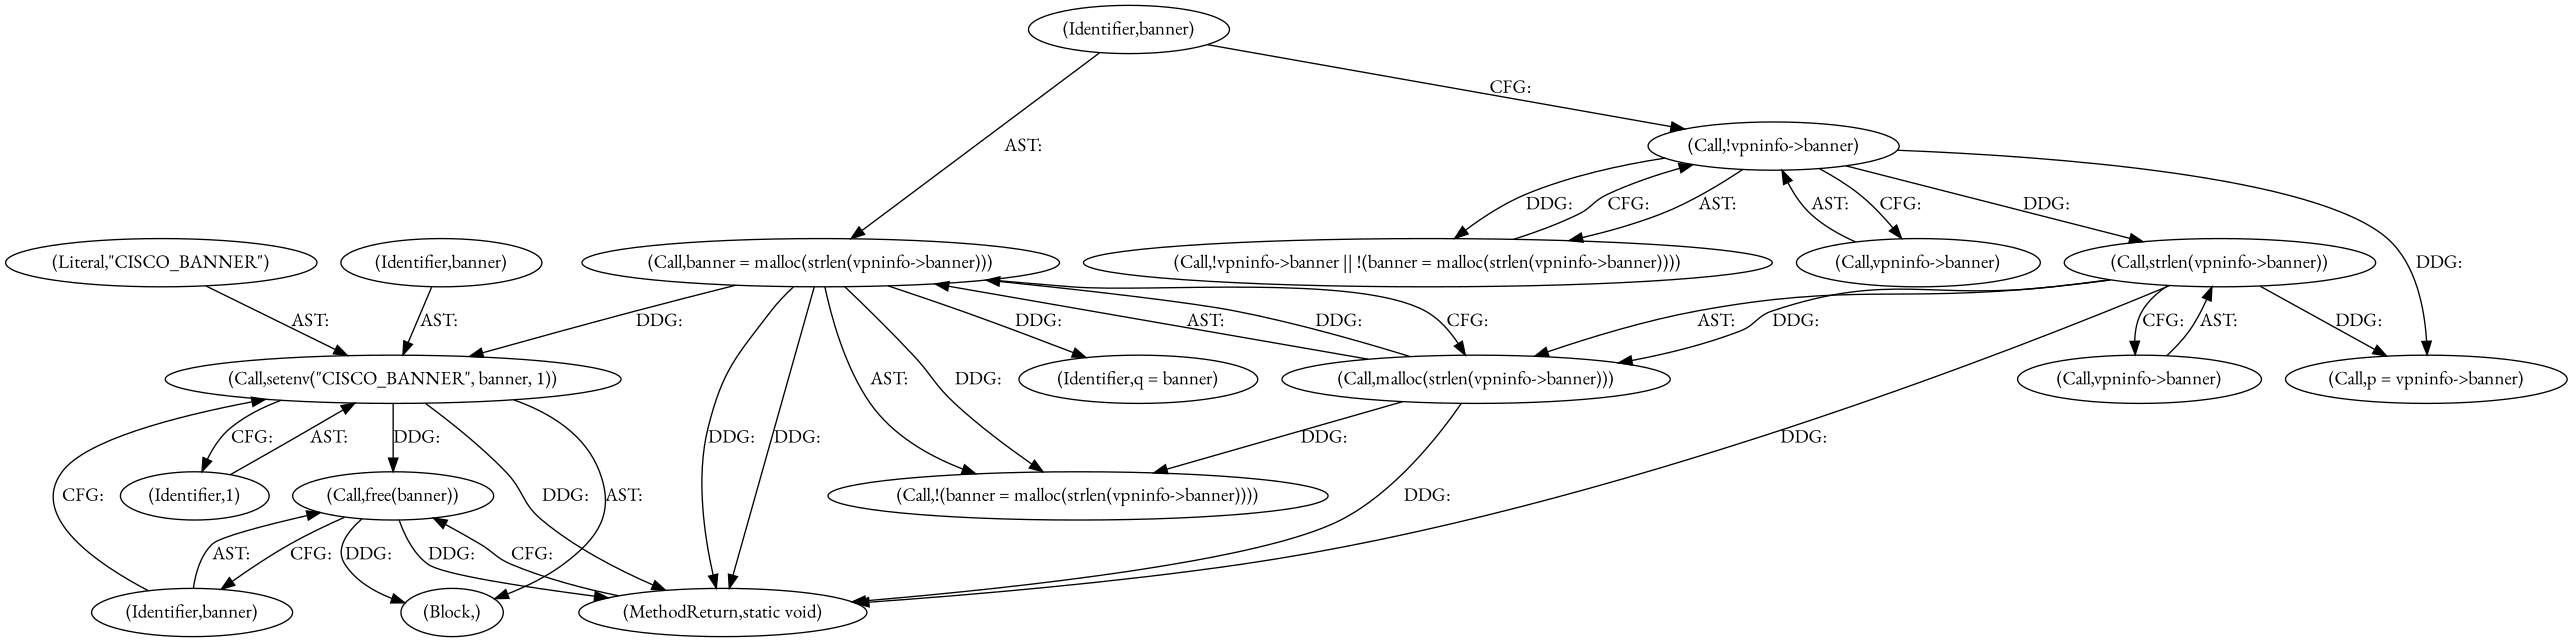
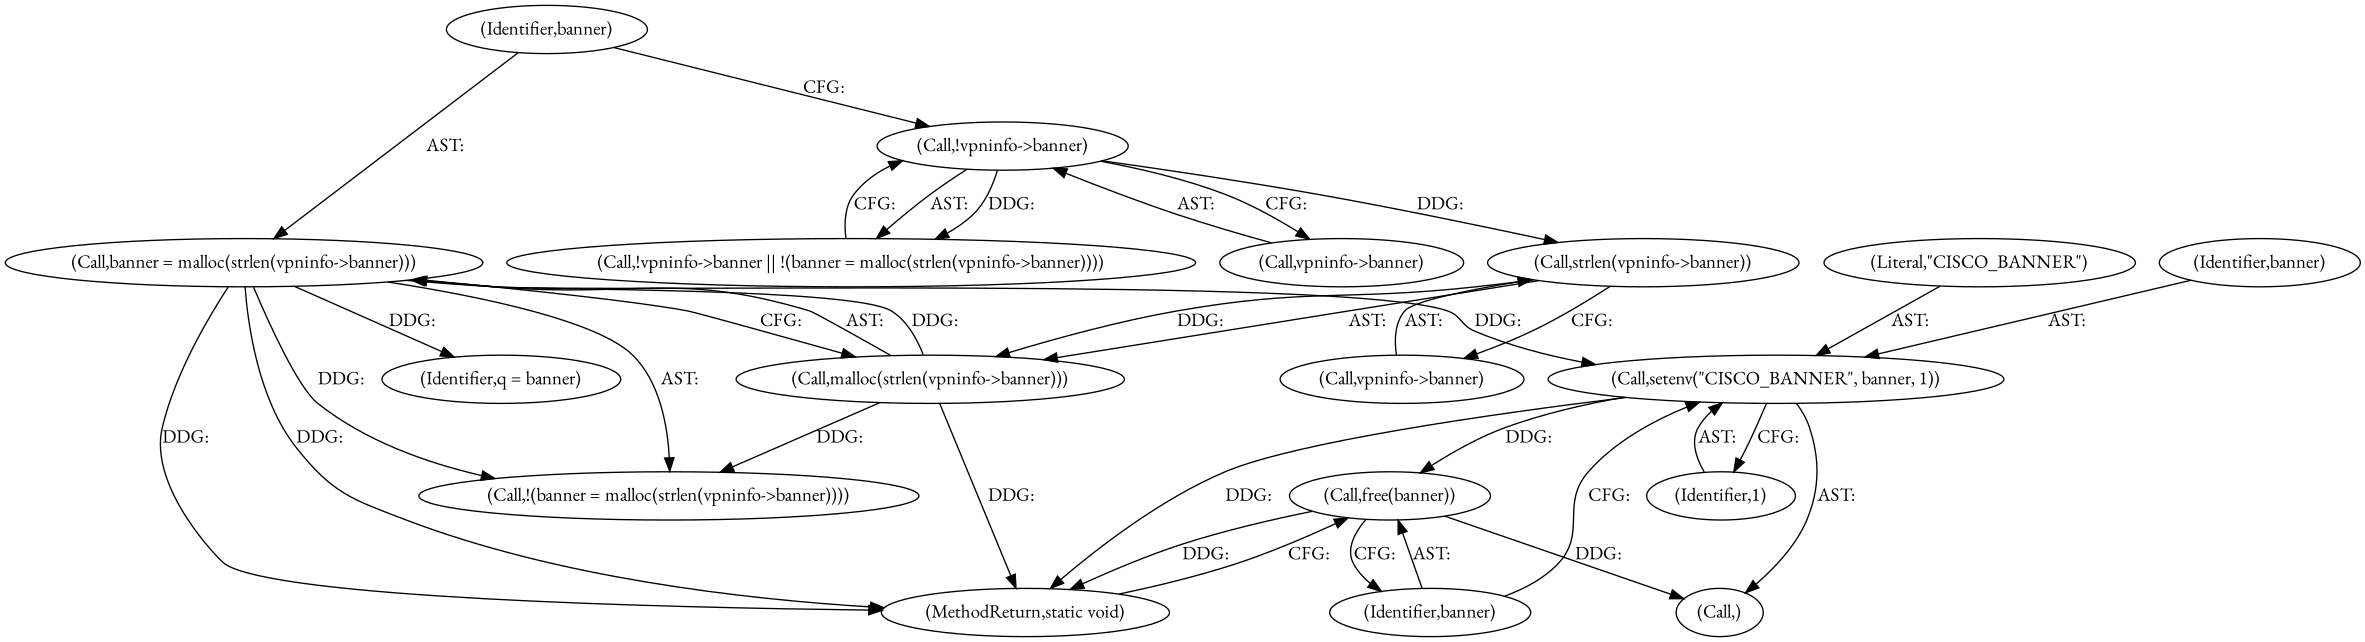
node "(Call,p = vpninfo->banner)": removed
edge "(Call,strlen(vpninfo->banner))" -> "(MethodReturn,static void)": removed, label "DDG:"
node "(Block,)": label "(Block,)" -> "(Call,)"
